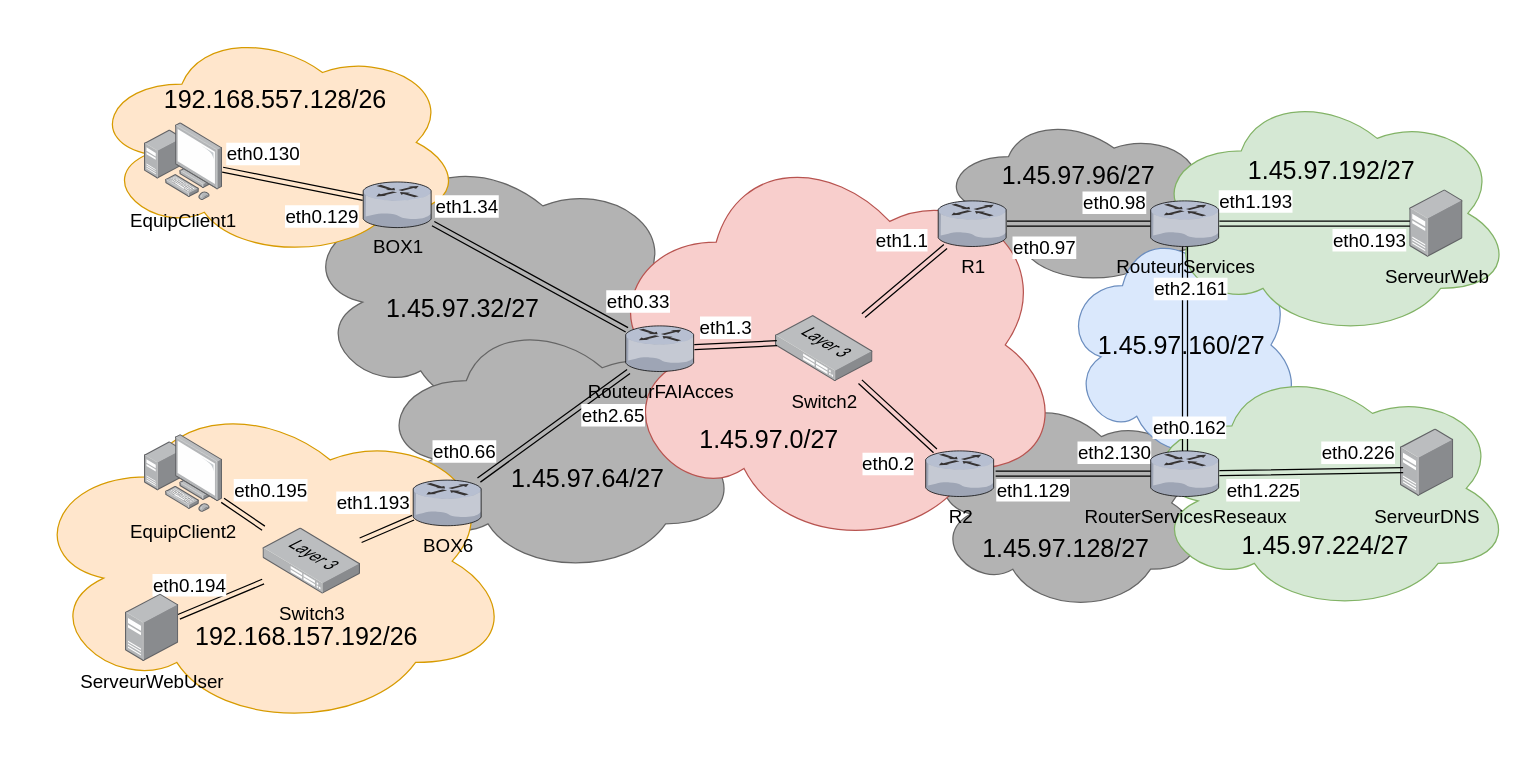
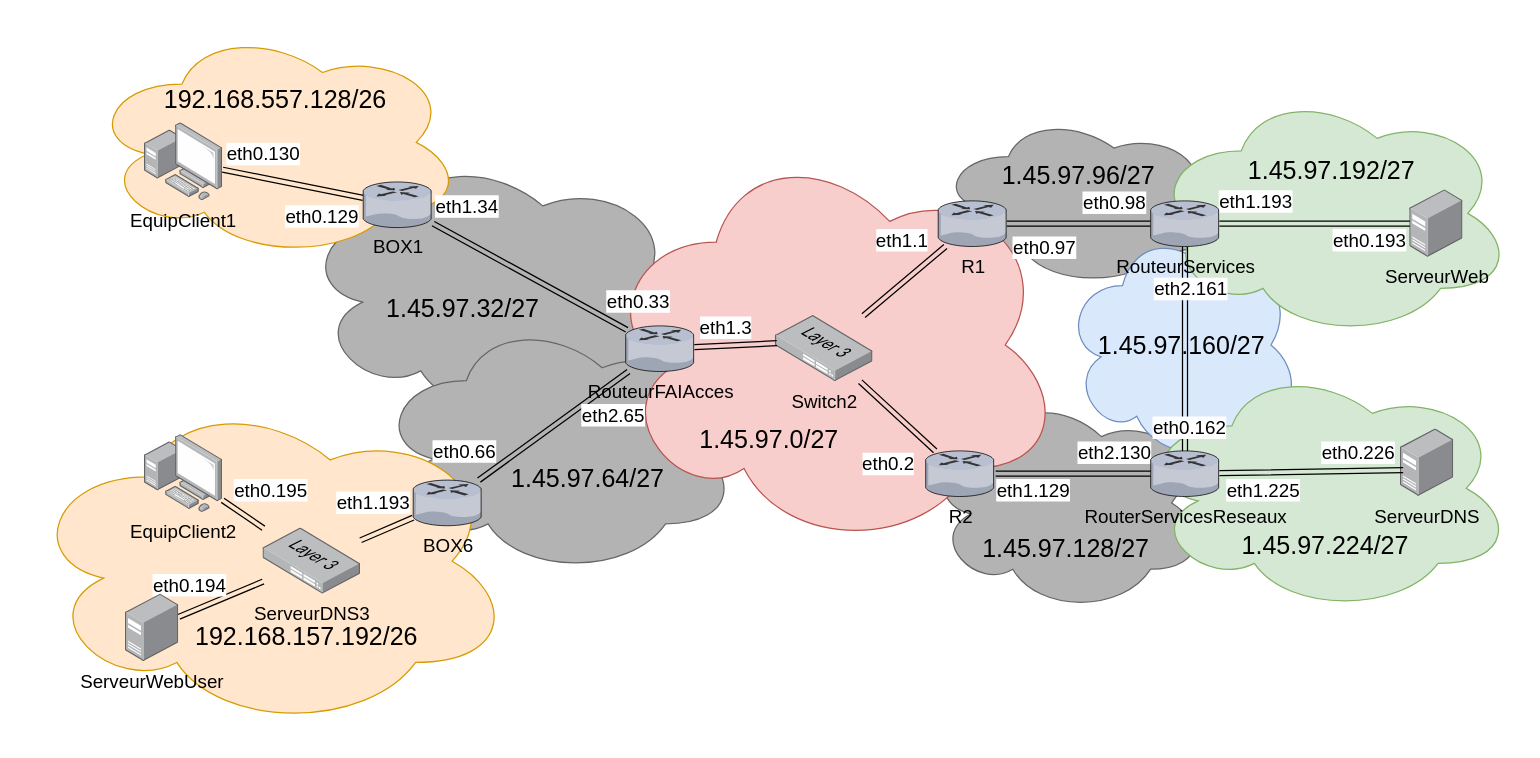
node "Switch3": label "Switch3" -> "ServeurDNS3"
